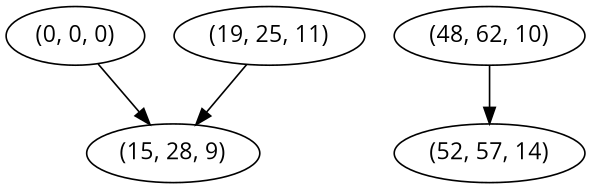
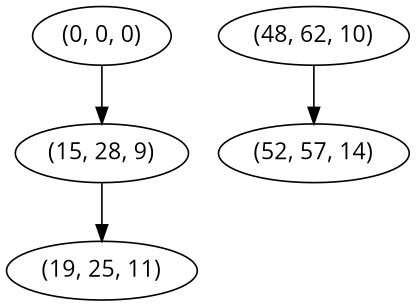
edge "(19, 25, 11)" -> "(15, 28, 9)": reversed
